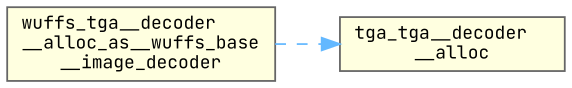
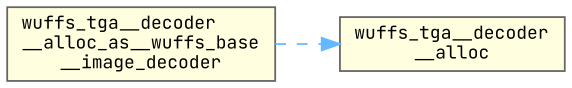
node "tga_tga__decoder __alloc": label "tga_tga__decoder __alloc" -> "wuffs_tga__decoder __alloc"
